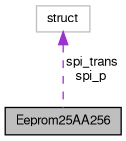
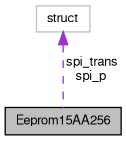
node "Eeprom25AA256": label "Eeprom25AA256" -> "Eeprom15AA256"
